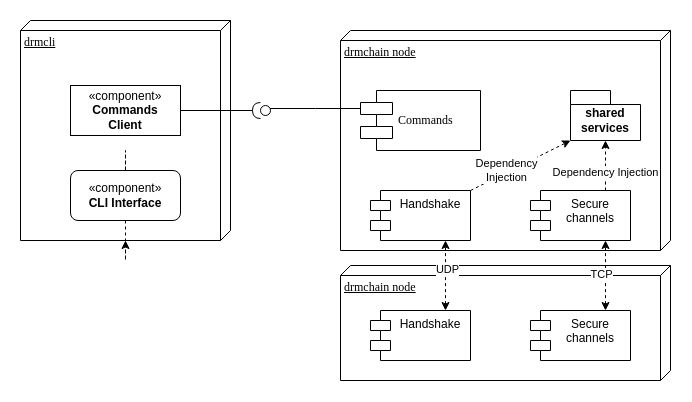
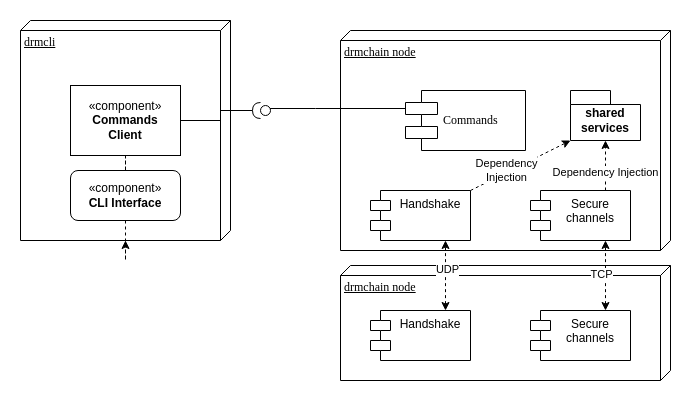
node "«component» Commands Client": size 110x50 -> 110x70
node "Commands": moved (421, 121) -> (466, 121)
